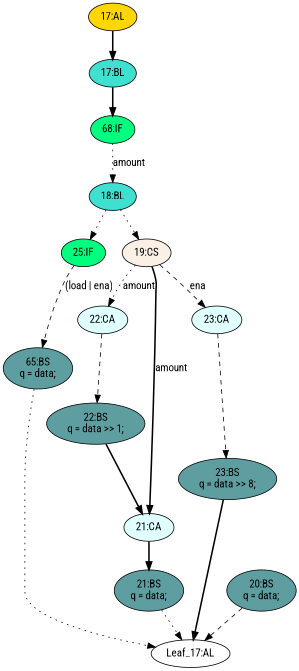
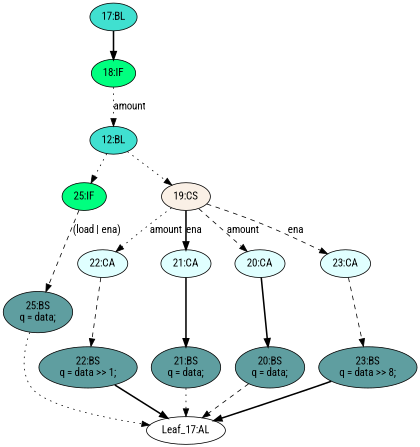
node "17:AL": removed
node "68:IF": label "68:IF" -> "18:IF"
node "18:BL": label "18:BL" -> "12:BL"
node "20:CA": added
node "65:BS q = data;": label "65:BS q = data;" -> "25:BS q = data;"
edge "19:CS" -> "21:CA": label "amount" -> "ena"
edge "22:BS q = data >> 1;" -> "21:CA": now "22:BS q = data >> 1;" -> "Leaf_17:AL"
